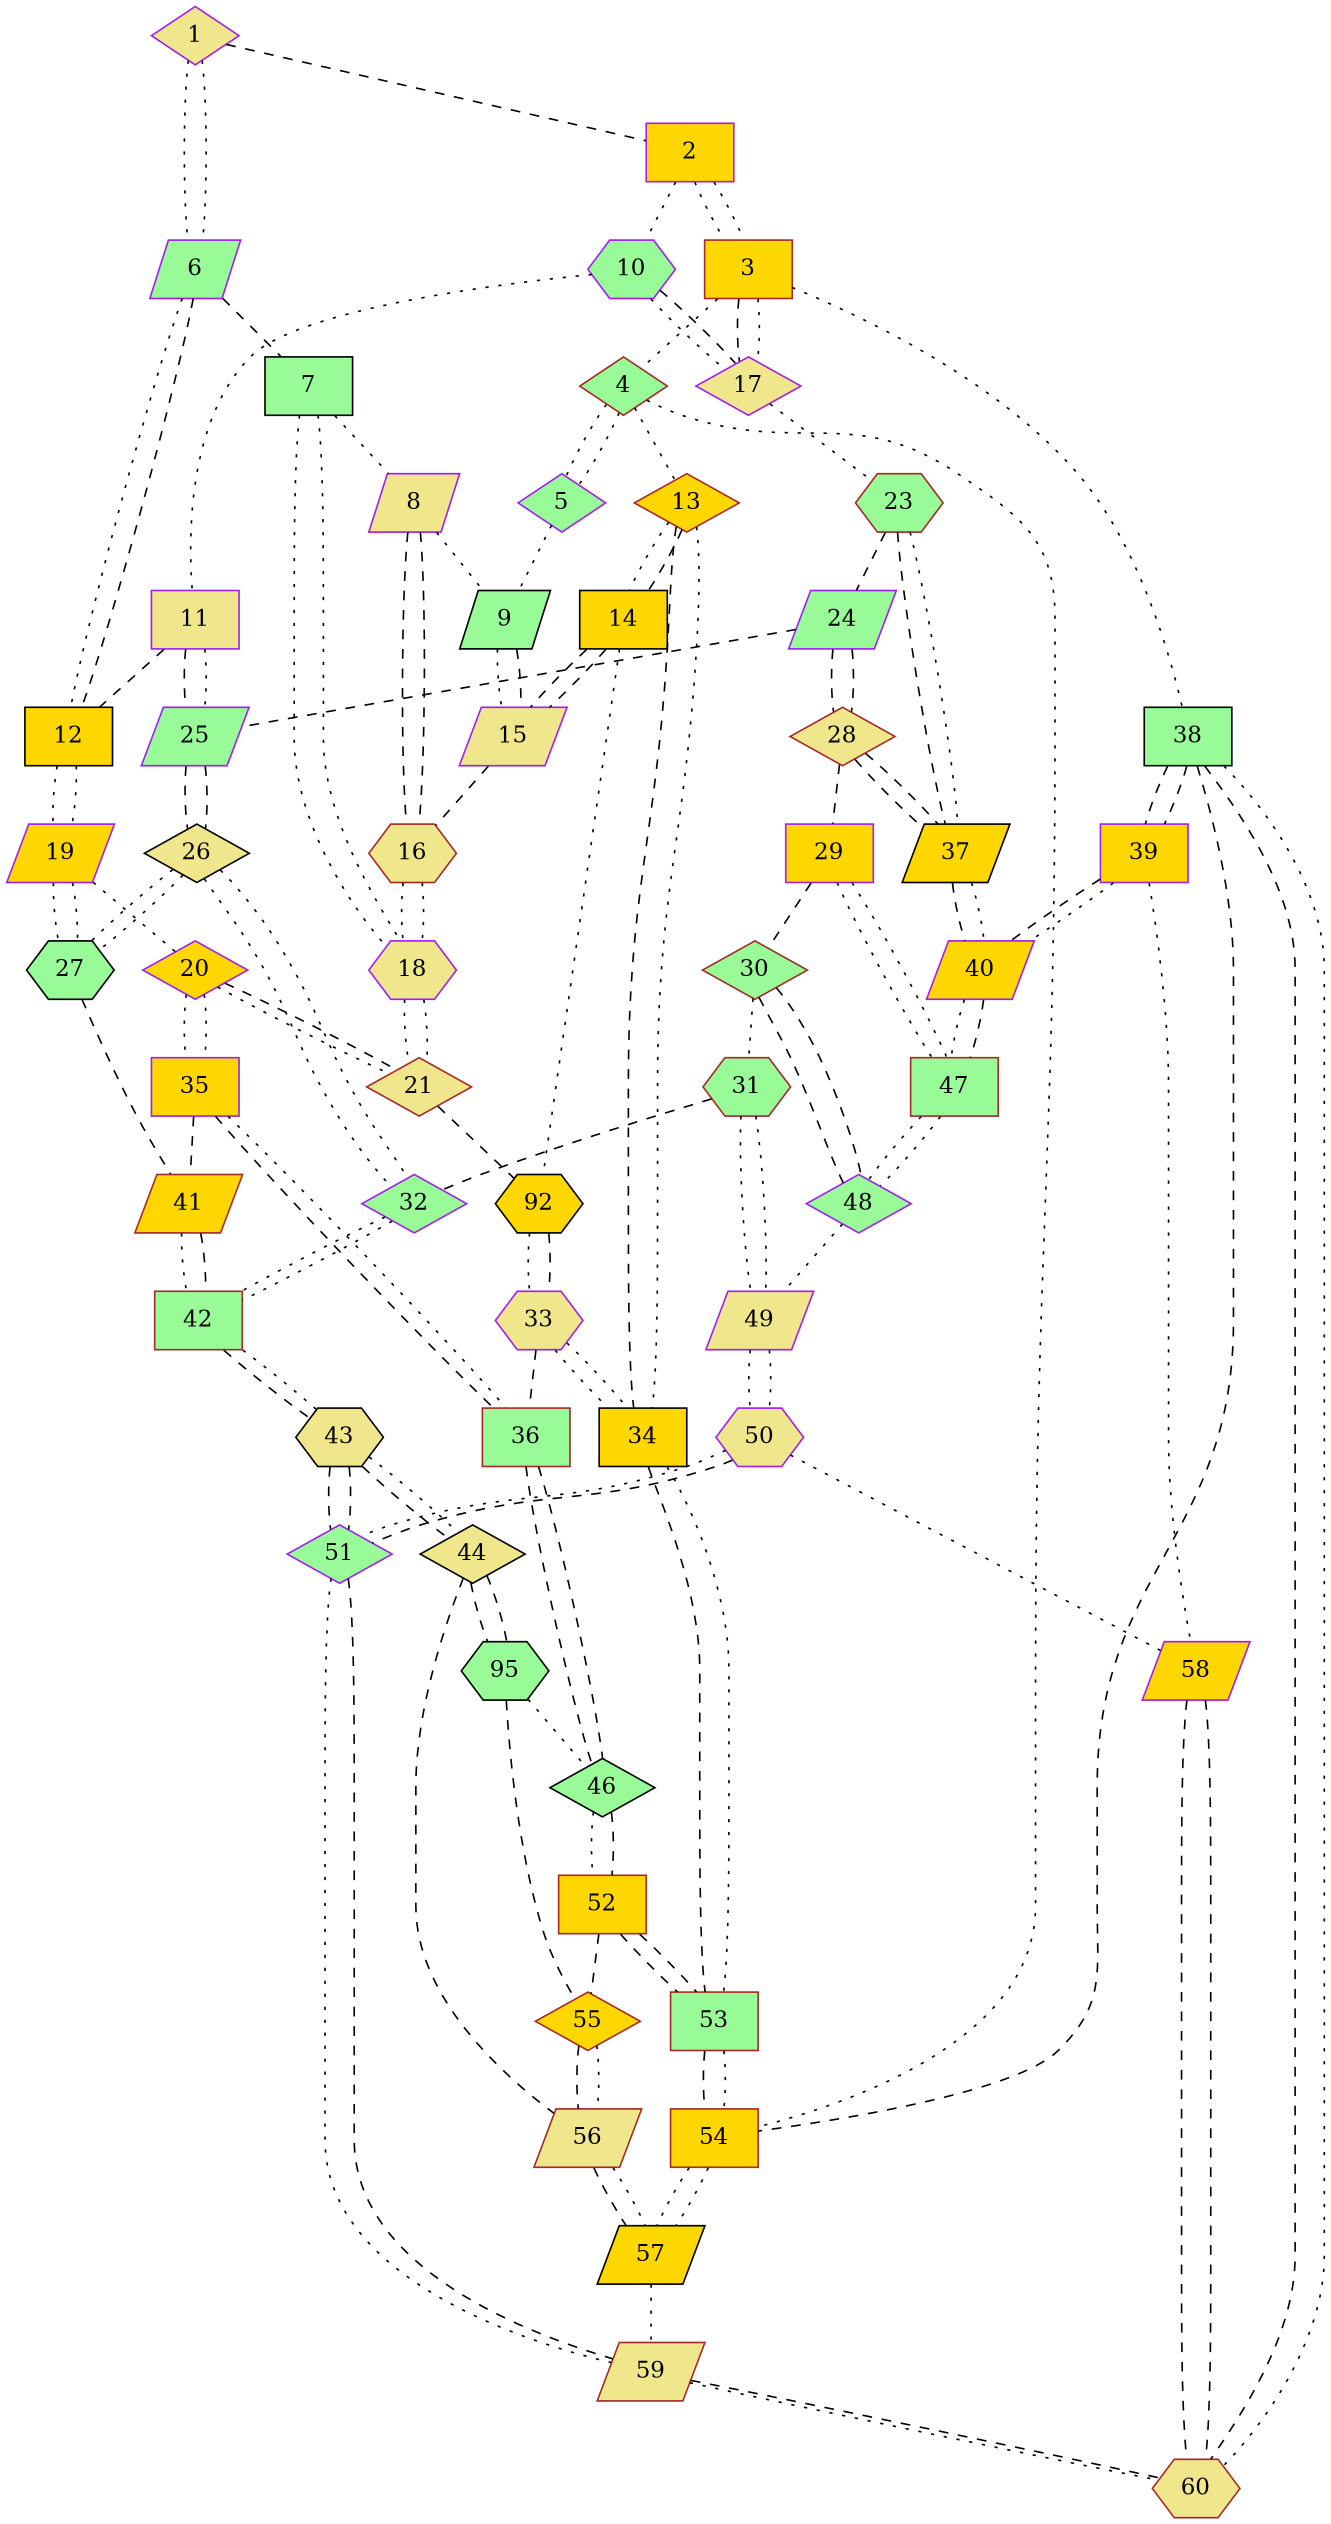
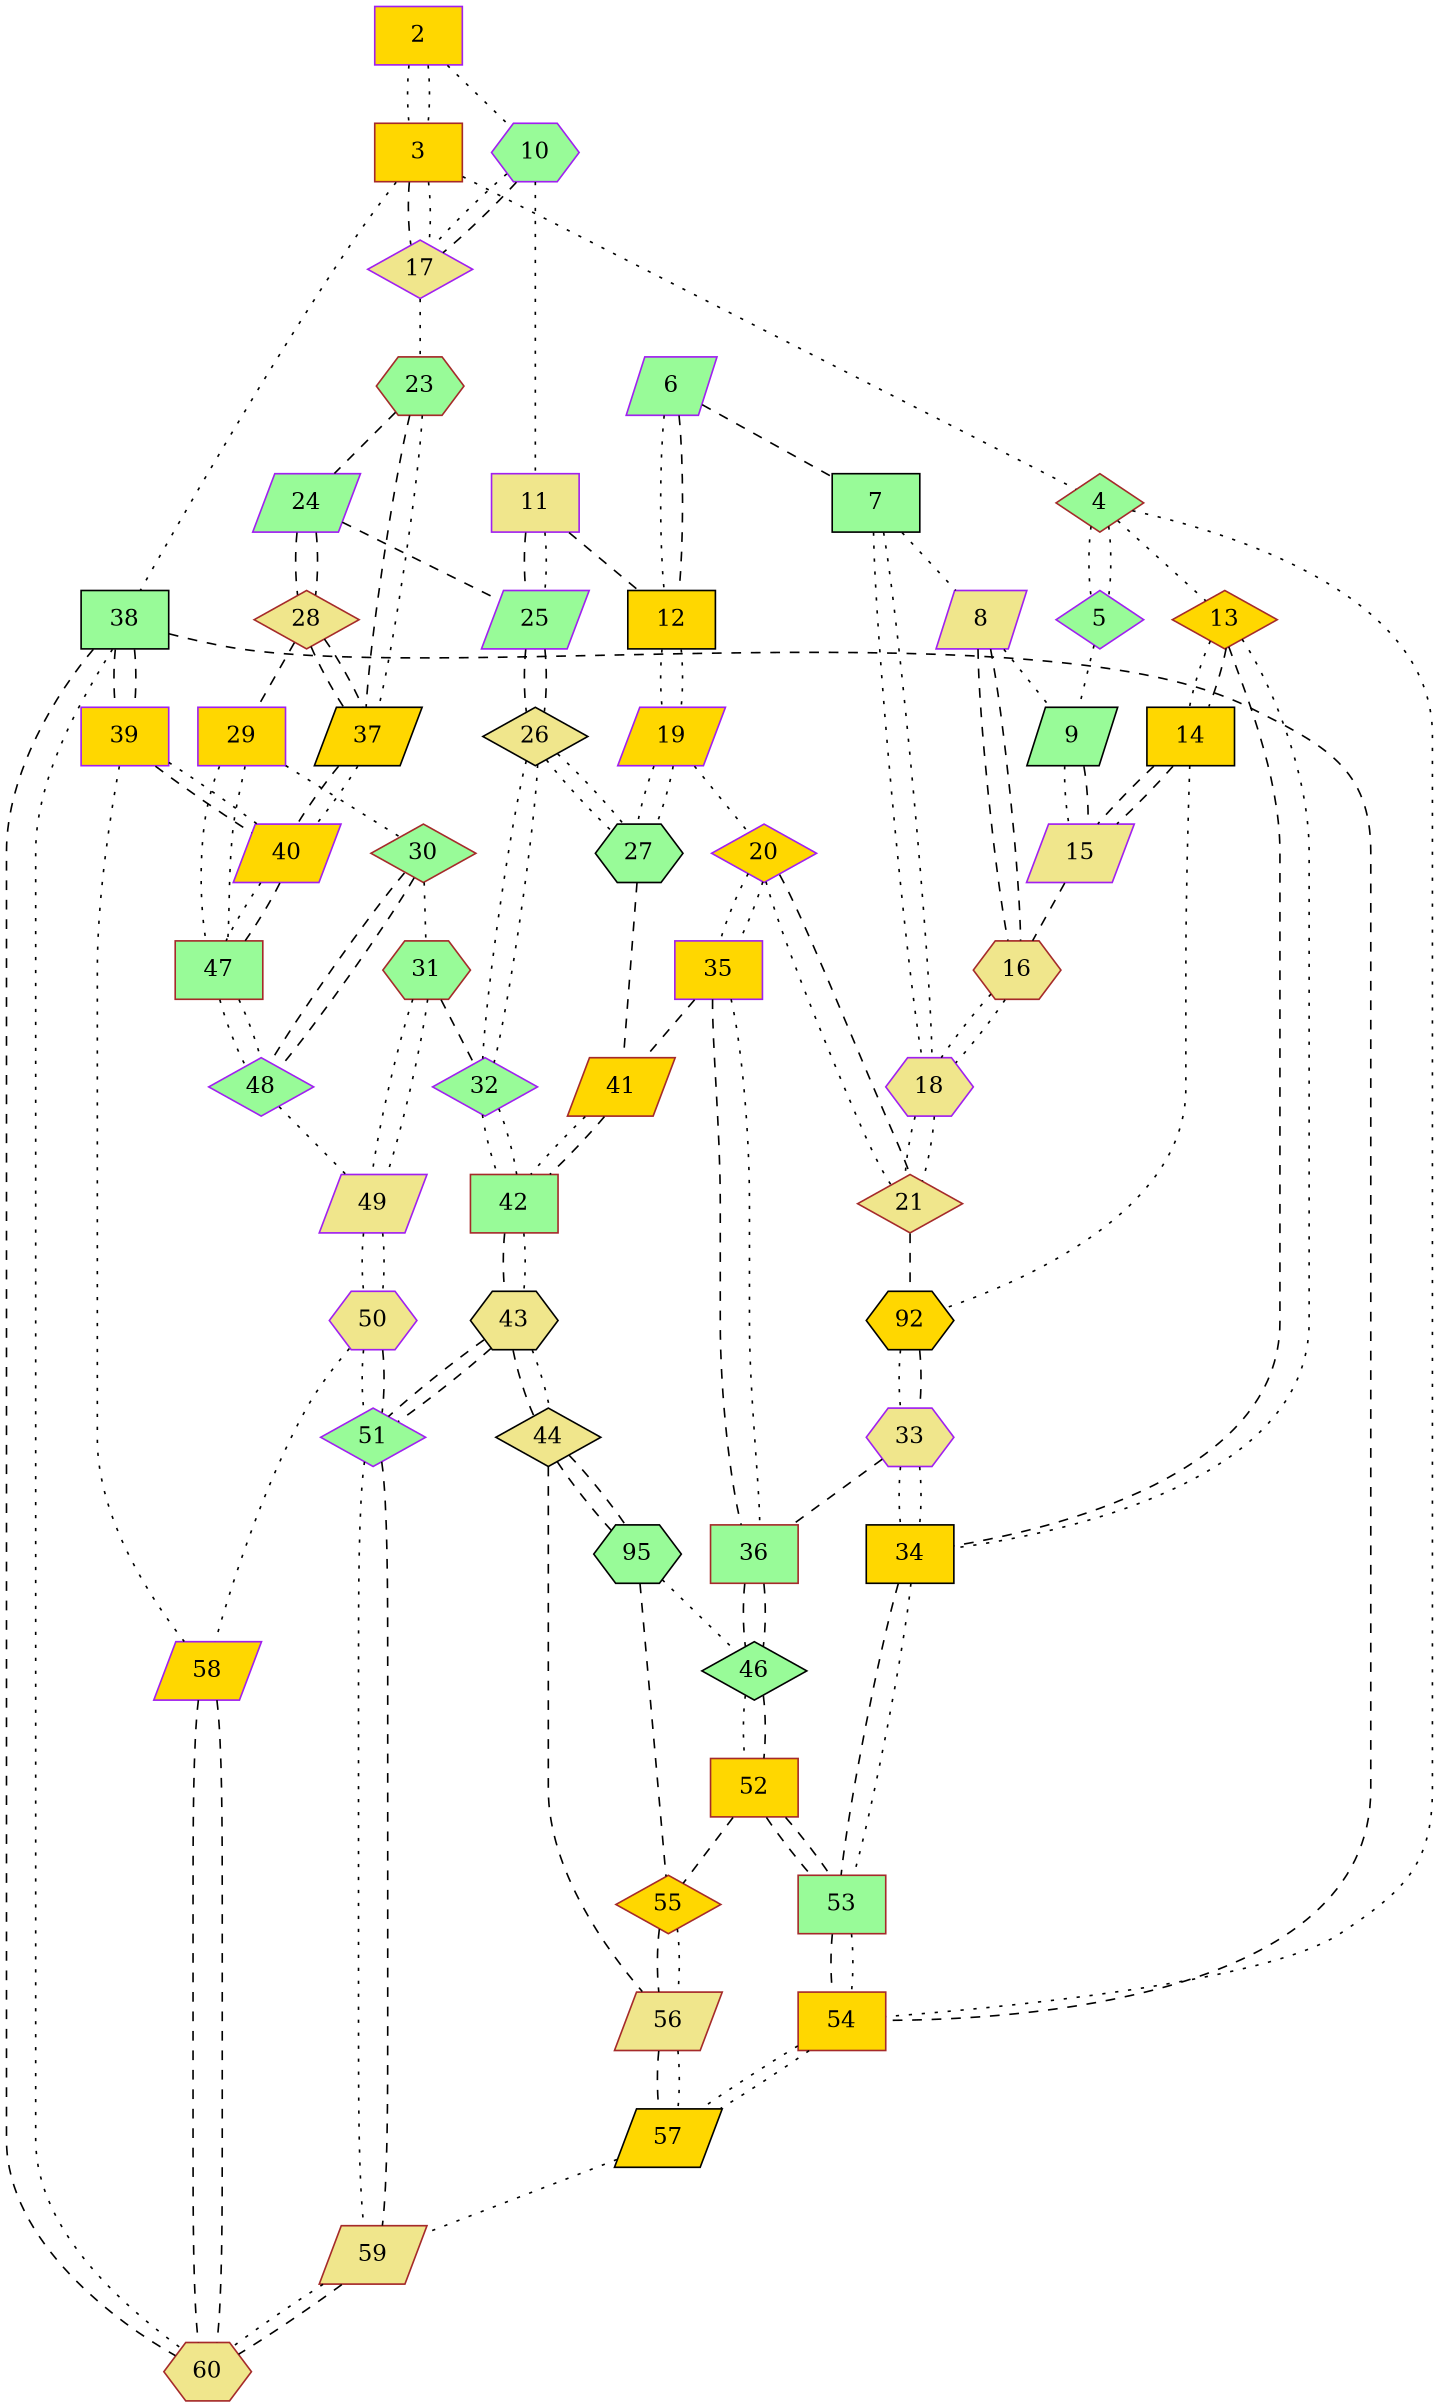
node "1": removed
edge "29" -- "30": style dashed -> dotted
